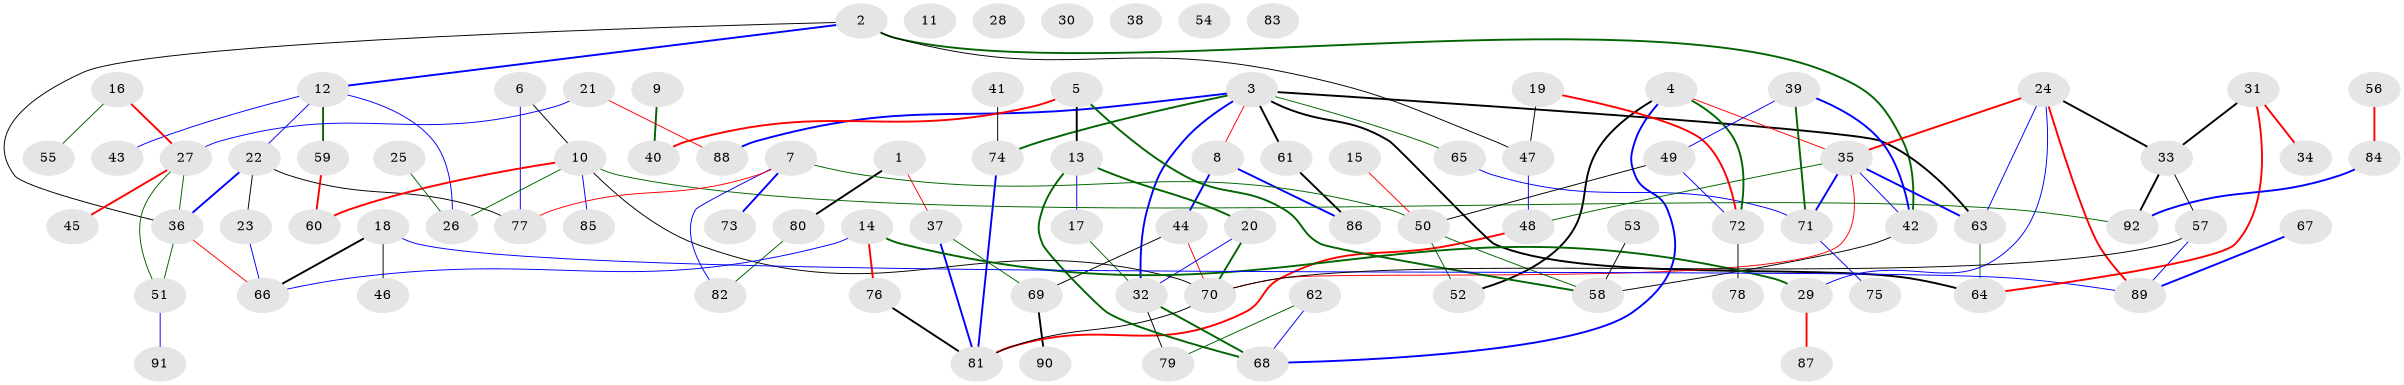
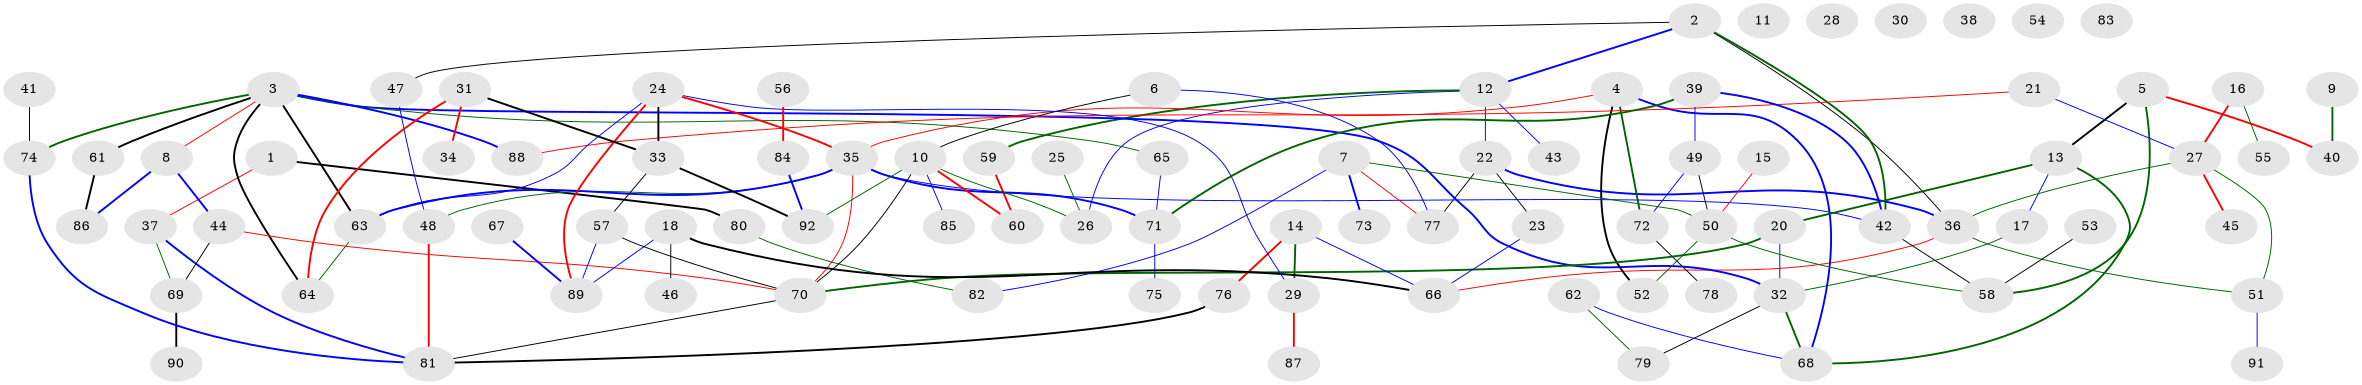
node "19": removed
